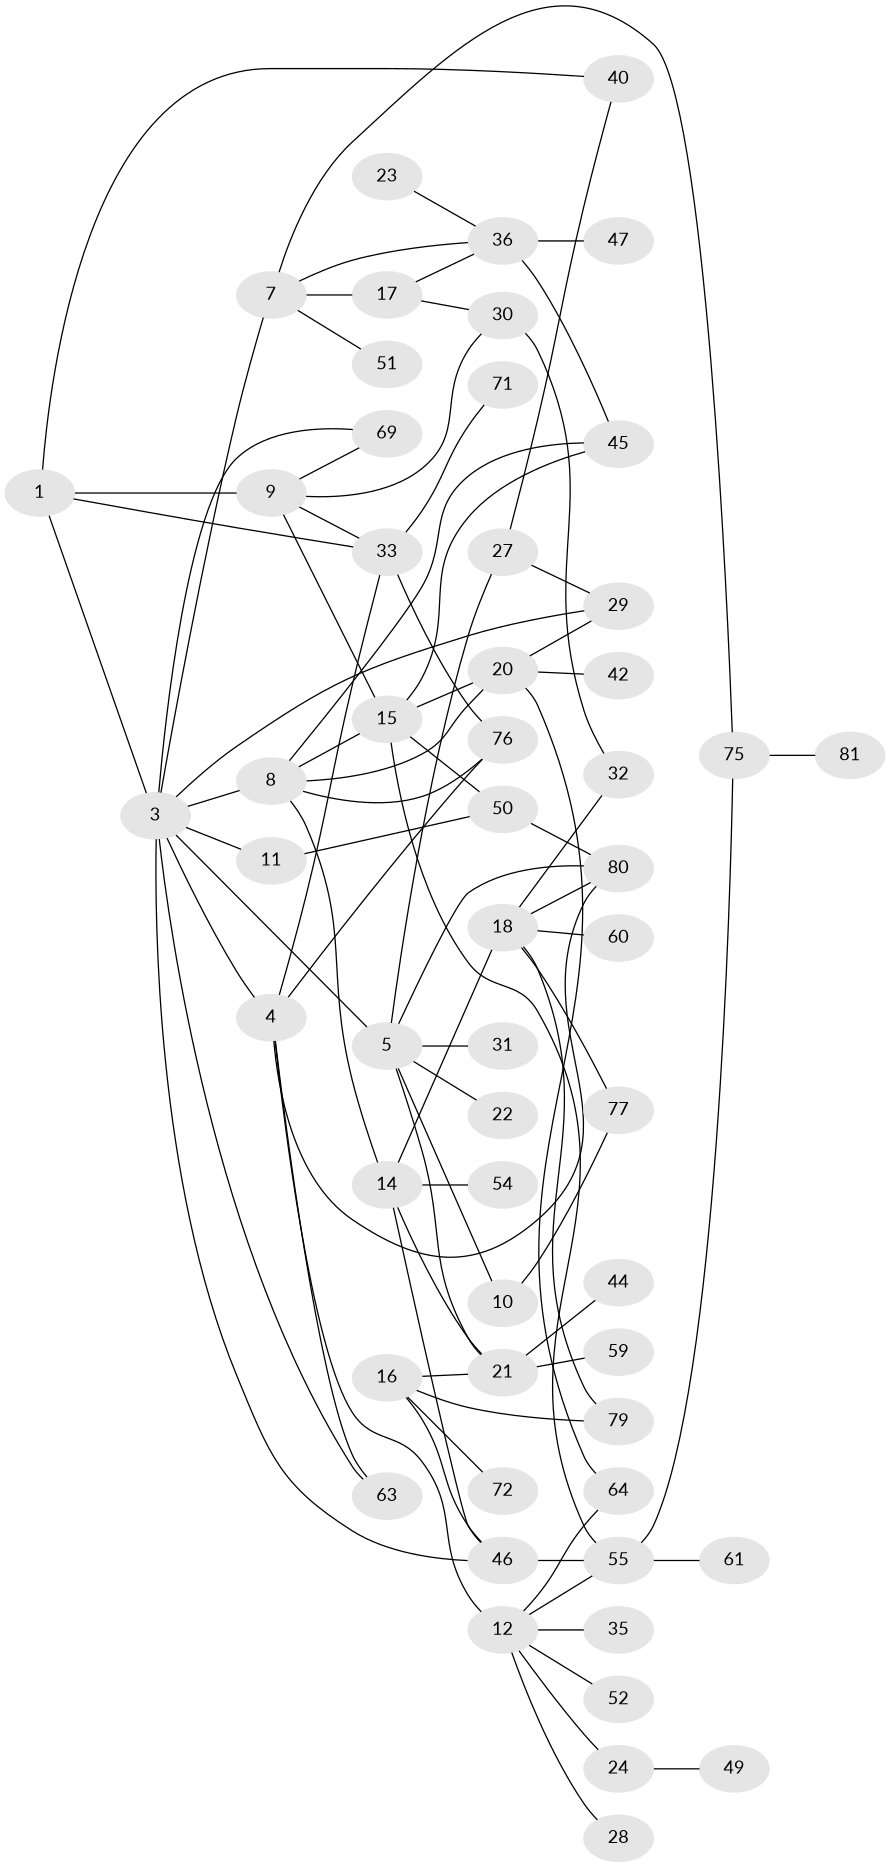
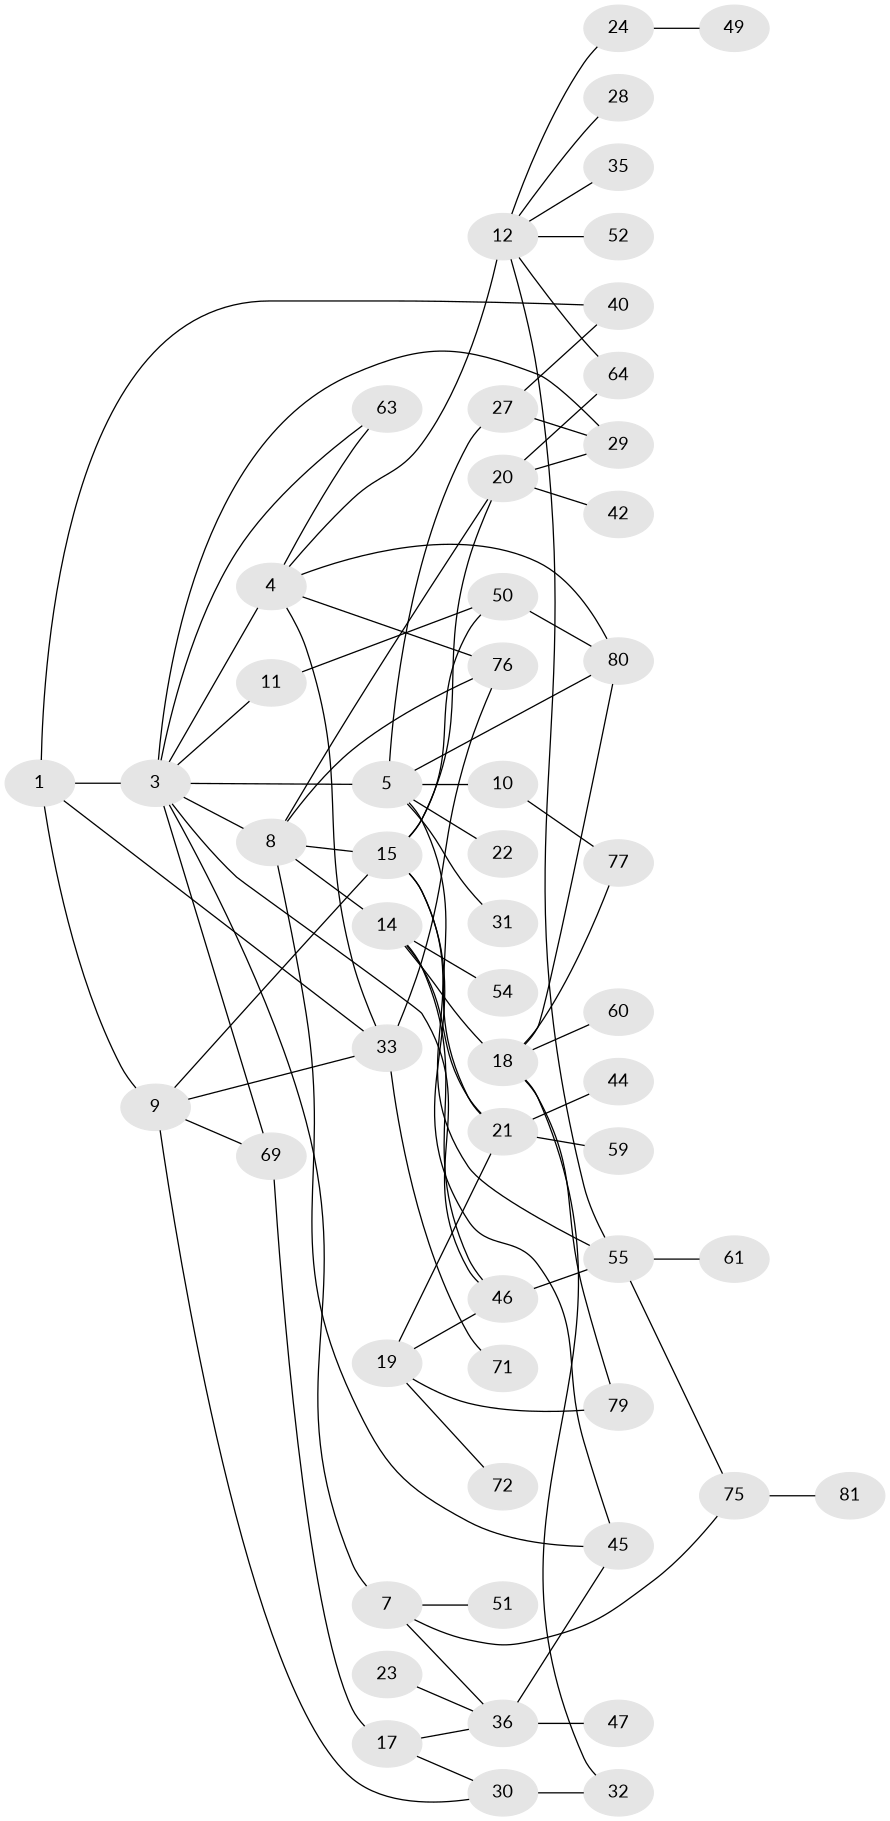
edge "7" -- "17": now "69" -- "17"
node "16": label "16" -> "19"
